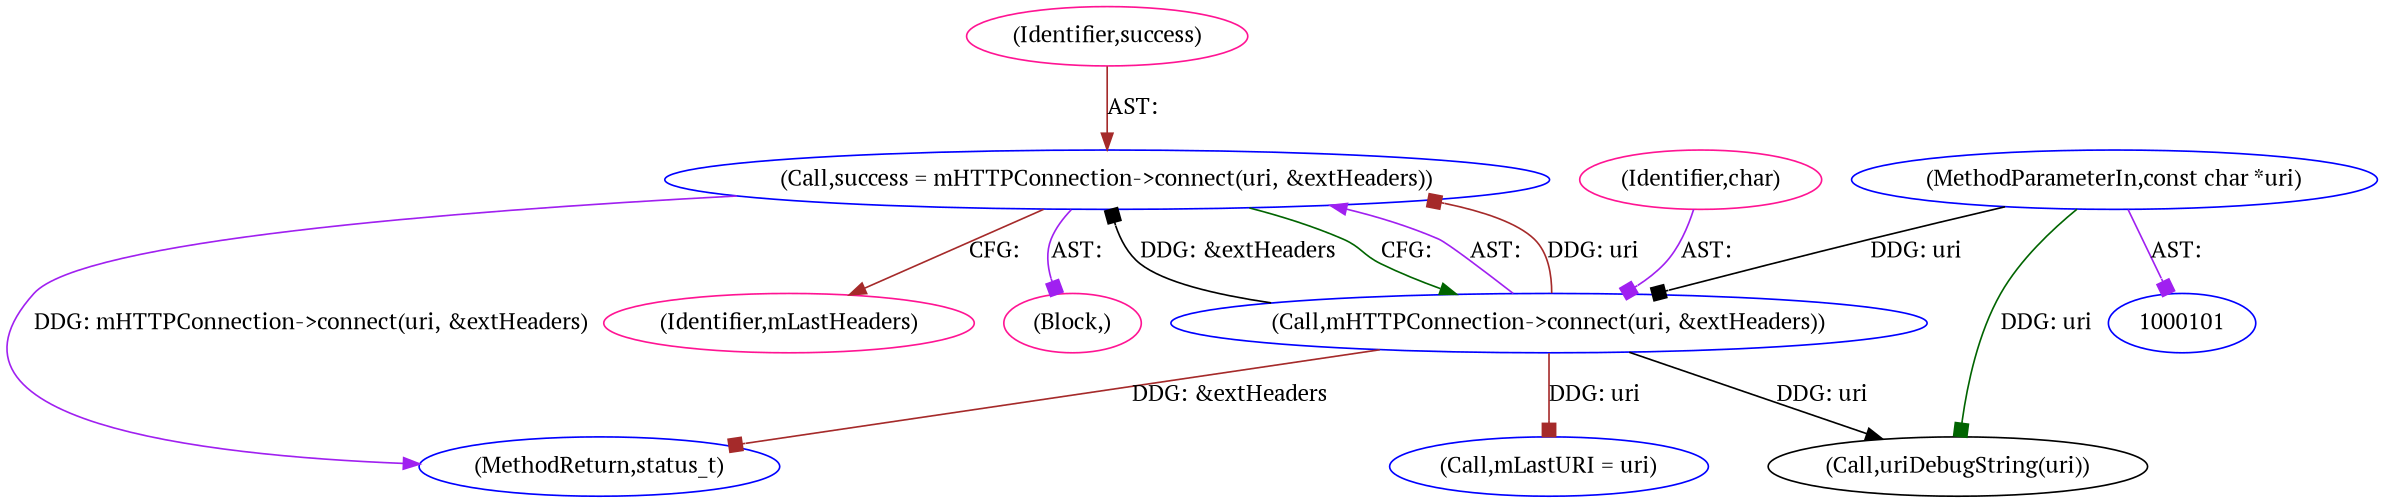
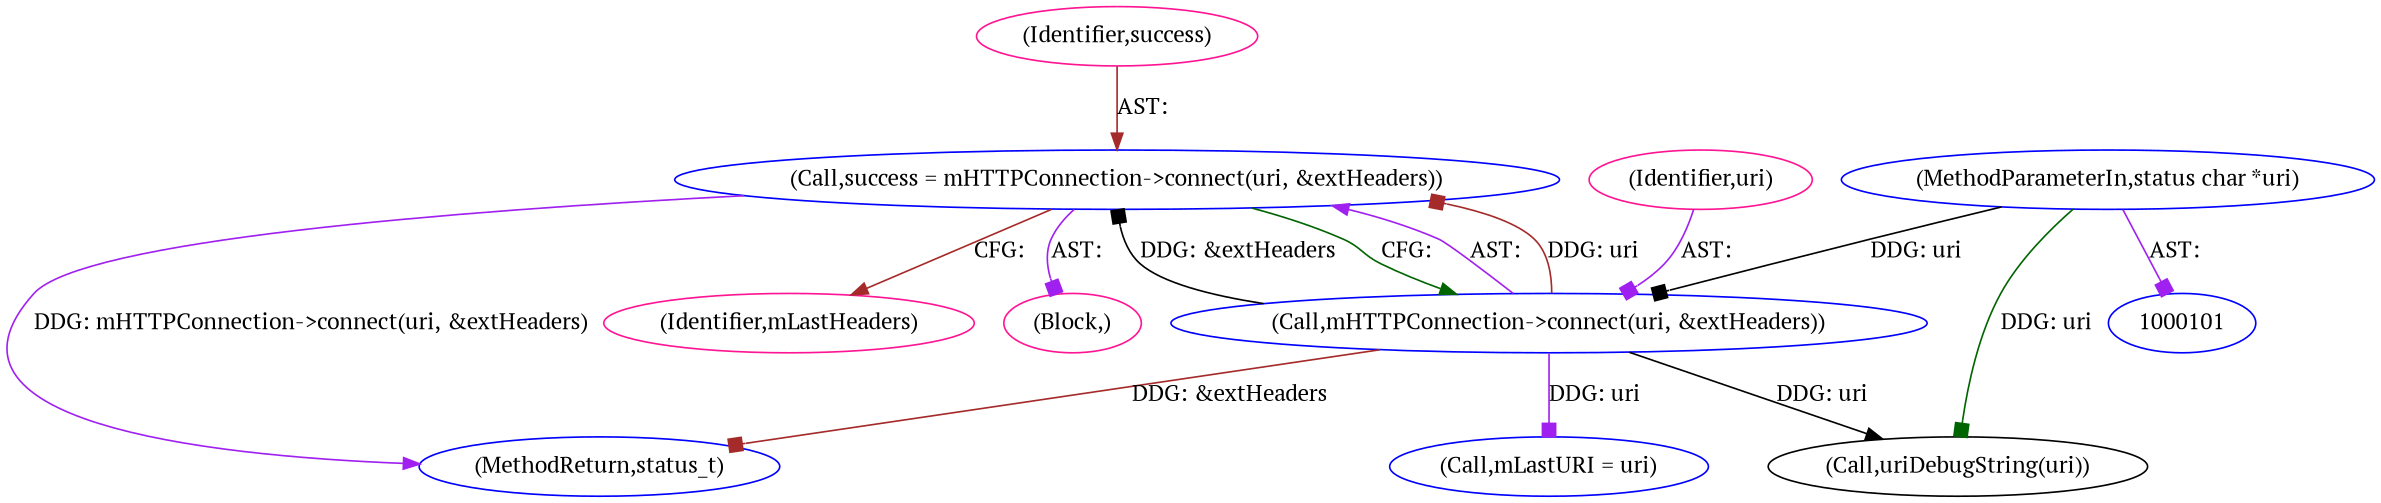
node "(Identifier,char)": label "(Identifier,char)" -> "(Identifier,uri)"
node "(MethodParameterIn,const char *uri)": label "(MethodParameterIn,const char *uri)" -> "(MethodParameterIn,status char *uri)"
edge "(Call,mHTTPConnection->connect(uri, &extHeaders))" -> "(Call,mLastURI = uri)": color brown -> purple
